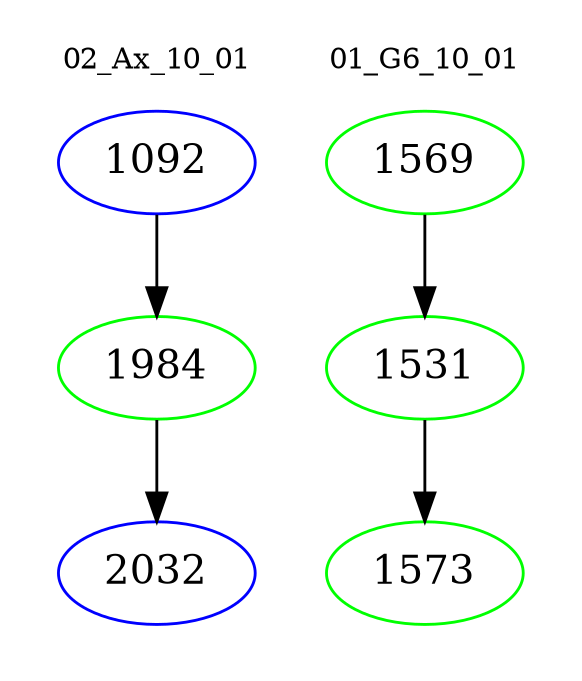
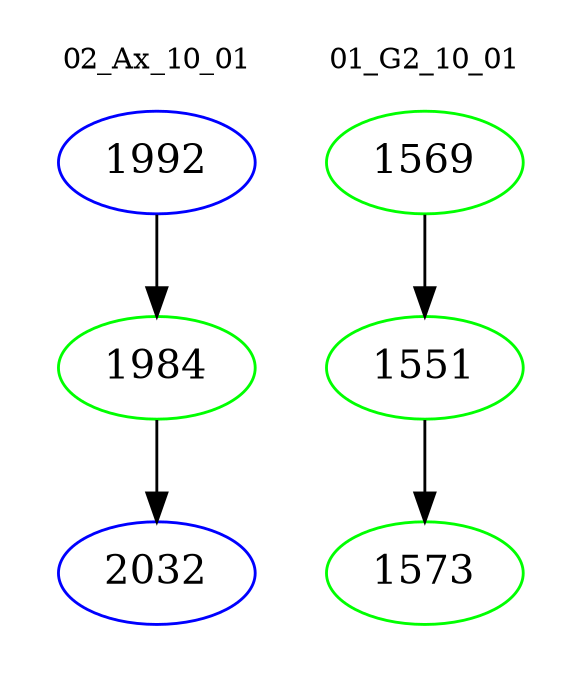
cluster "01_G6_10_01": label "01_G6_10_01" -> "01_G2_10_01"
node "1092": label "1092" -> "1992"
node "1531": label "1531" -> "1551"
